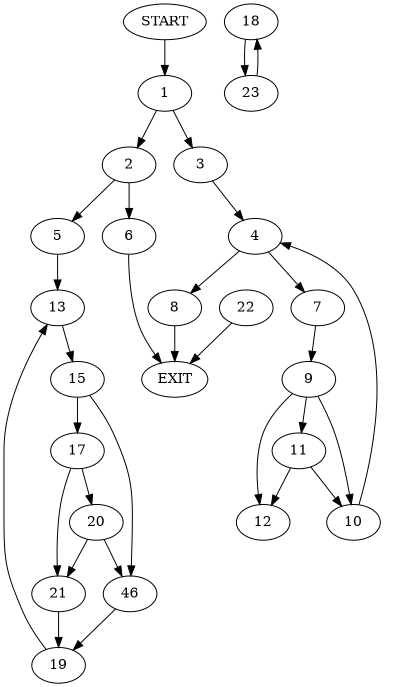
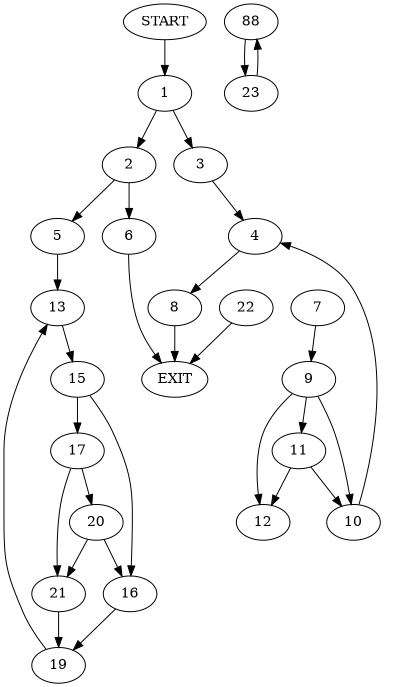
node "18": label "18" -> "88"
edge "4" -> "7": removed
node "46": label "46" -> "16"
